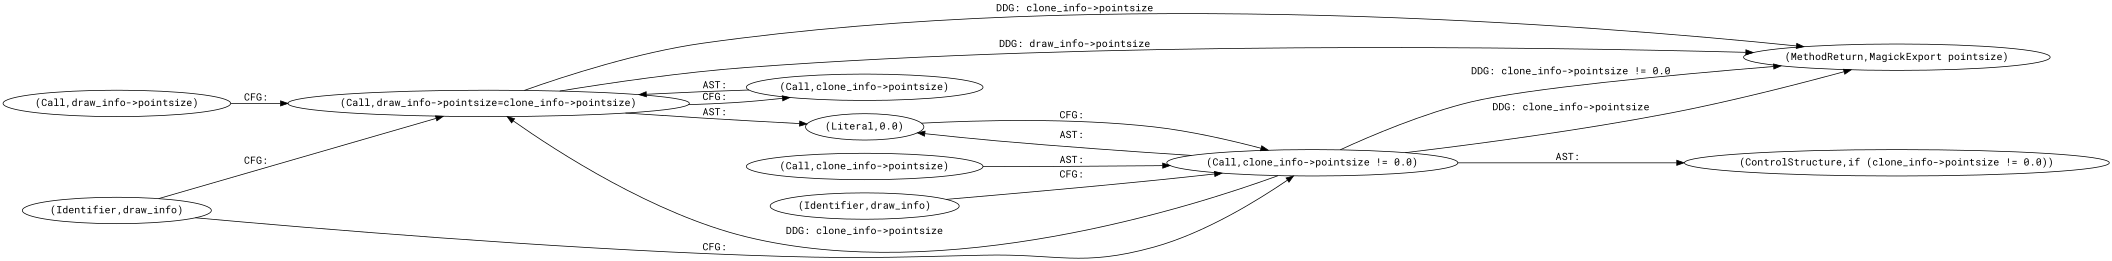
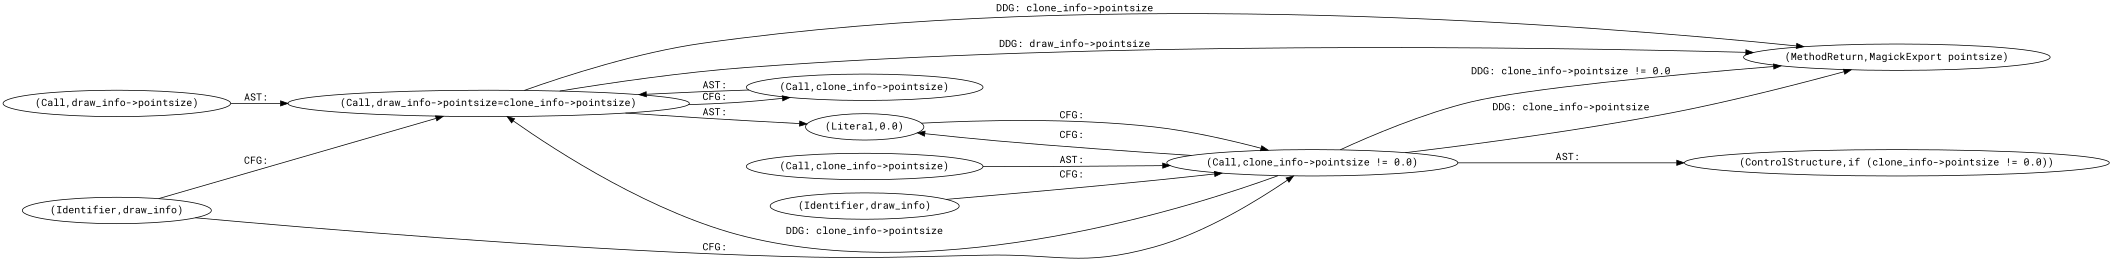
edge "(Call,draw_info->pointsize)" -> "(Call,draw_info->pointsize=clone_info->pointsize)": label "CFG: " -> "AST: "
edge "(Call,clone_info->pointsize != 0.0)" -> "(Literal,0.0)": label "AST: " -> "CFG: "
